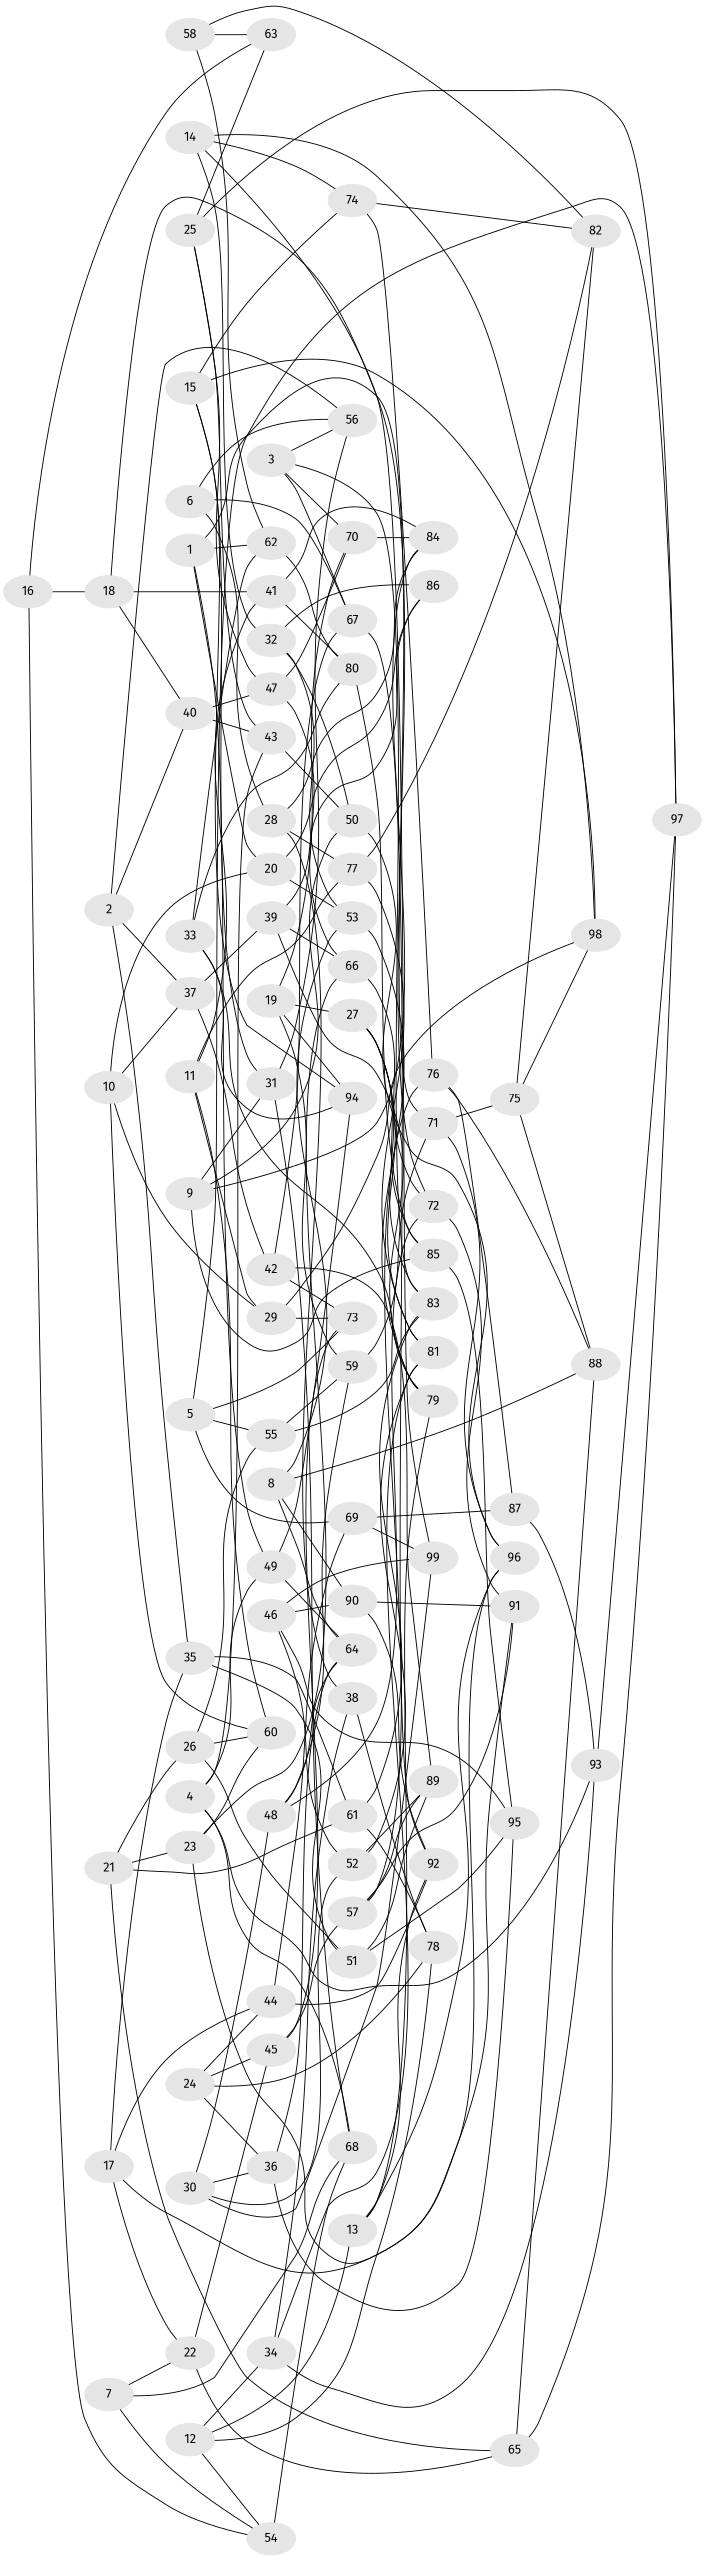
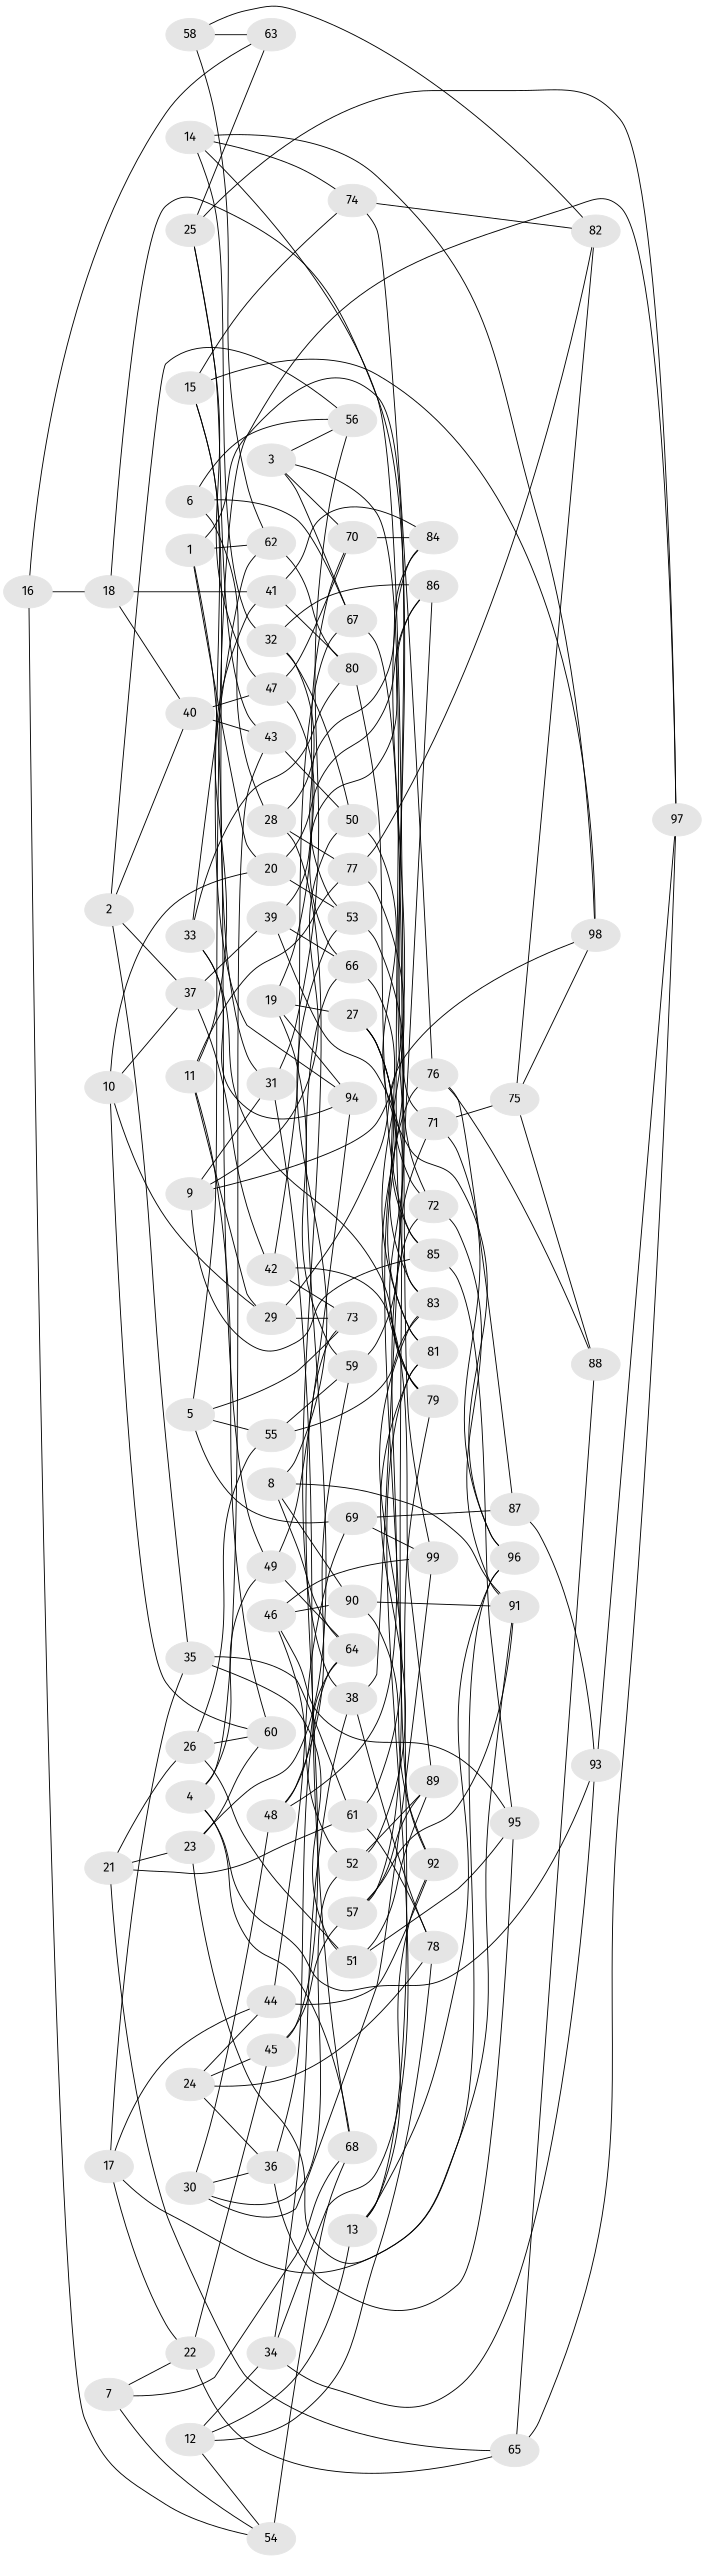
edge "86" -- "38": added
edge "88" -- "8": now "91" -- "8"
